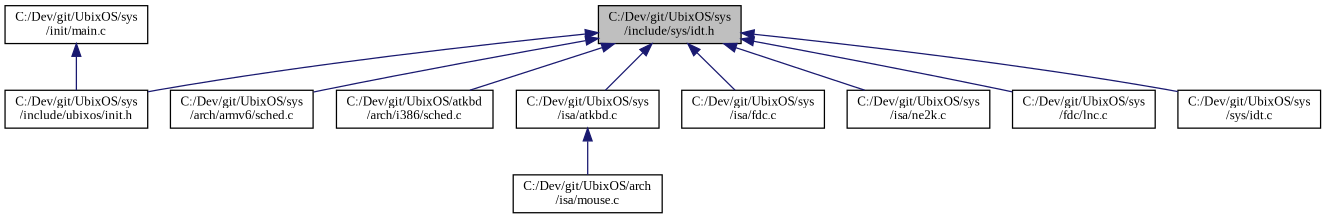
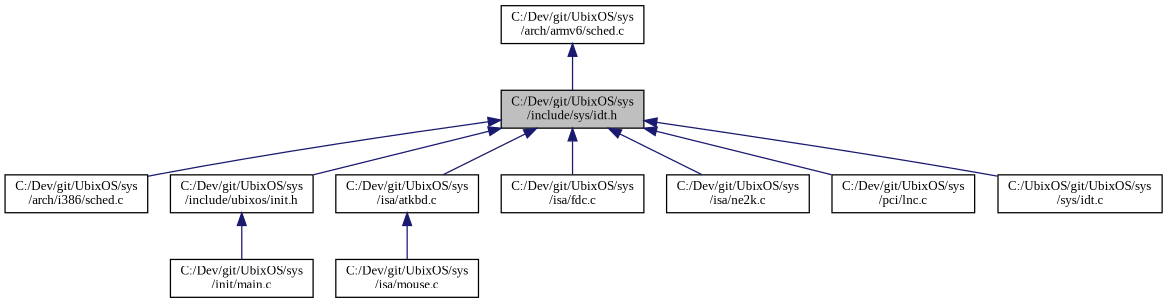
edge "C:/Dev/git/UbixOS/sys /arch/armv6/sched.c" -> "C:/Dev/git/UbixOS/sys /include/sys/idt.h": reversed
edge "C:/Dev/git/UbixOS/sys /include/ubixos/init.h" -> "C:/Dev/git/UbixOS/sys /init/main.c": reversed
node "C:/Dev/git/UbixOS/atkbd /arch/i386/sched.c": label "C:/Dev/git/UbixOS/atkbd /arch/i386/sched.c" -> "C:/Dev/git/UbixOS/sys /arch/i386/sched.c"
node "C:/Dev/git/UbixOS/sys /fdc/lnc.c": label "C:/Dev/git/UbixOS/sys /fdc/lnc.c" -> "C:/Dev/git/UbixOS/sys /pci/lnc.c"
node "C:/Dev/git/UbixOS/sys /sys/idt.c": label "C:/Dev/git/UbixOS/sys /sys/idt.c" -> "C:/UbixOS/git/UbixOS/sys /sys/idt.c"
node "C:/Dev/git/UbixOS/arch /isa/mouse.c": label "C:/Dev/git/UbixOS/arch /isa/mouse.c" -> "C:/Dev/git/UbixOS/sys /isa/mouse.c"
